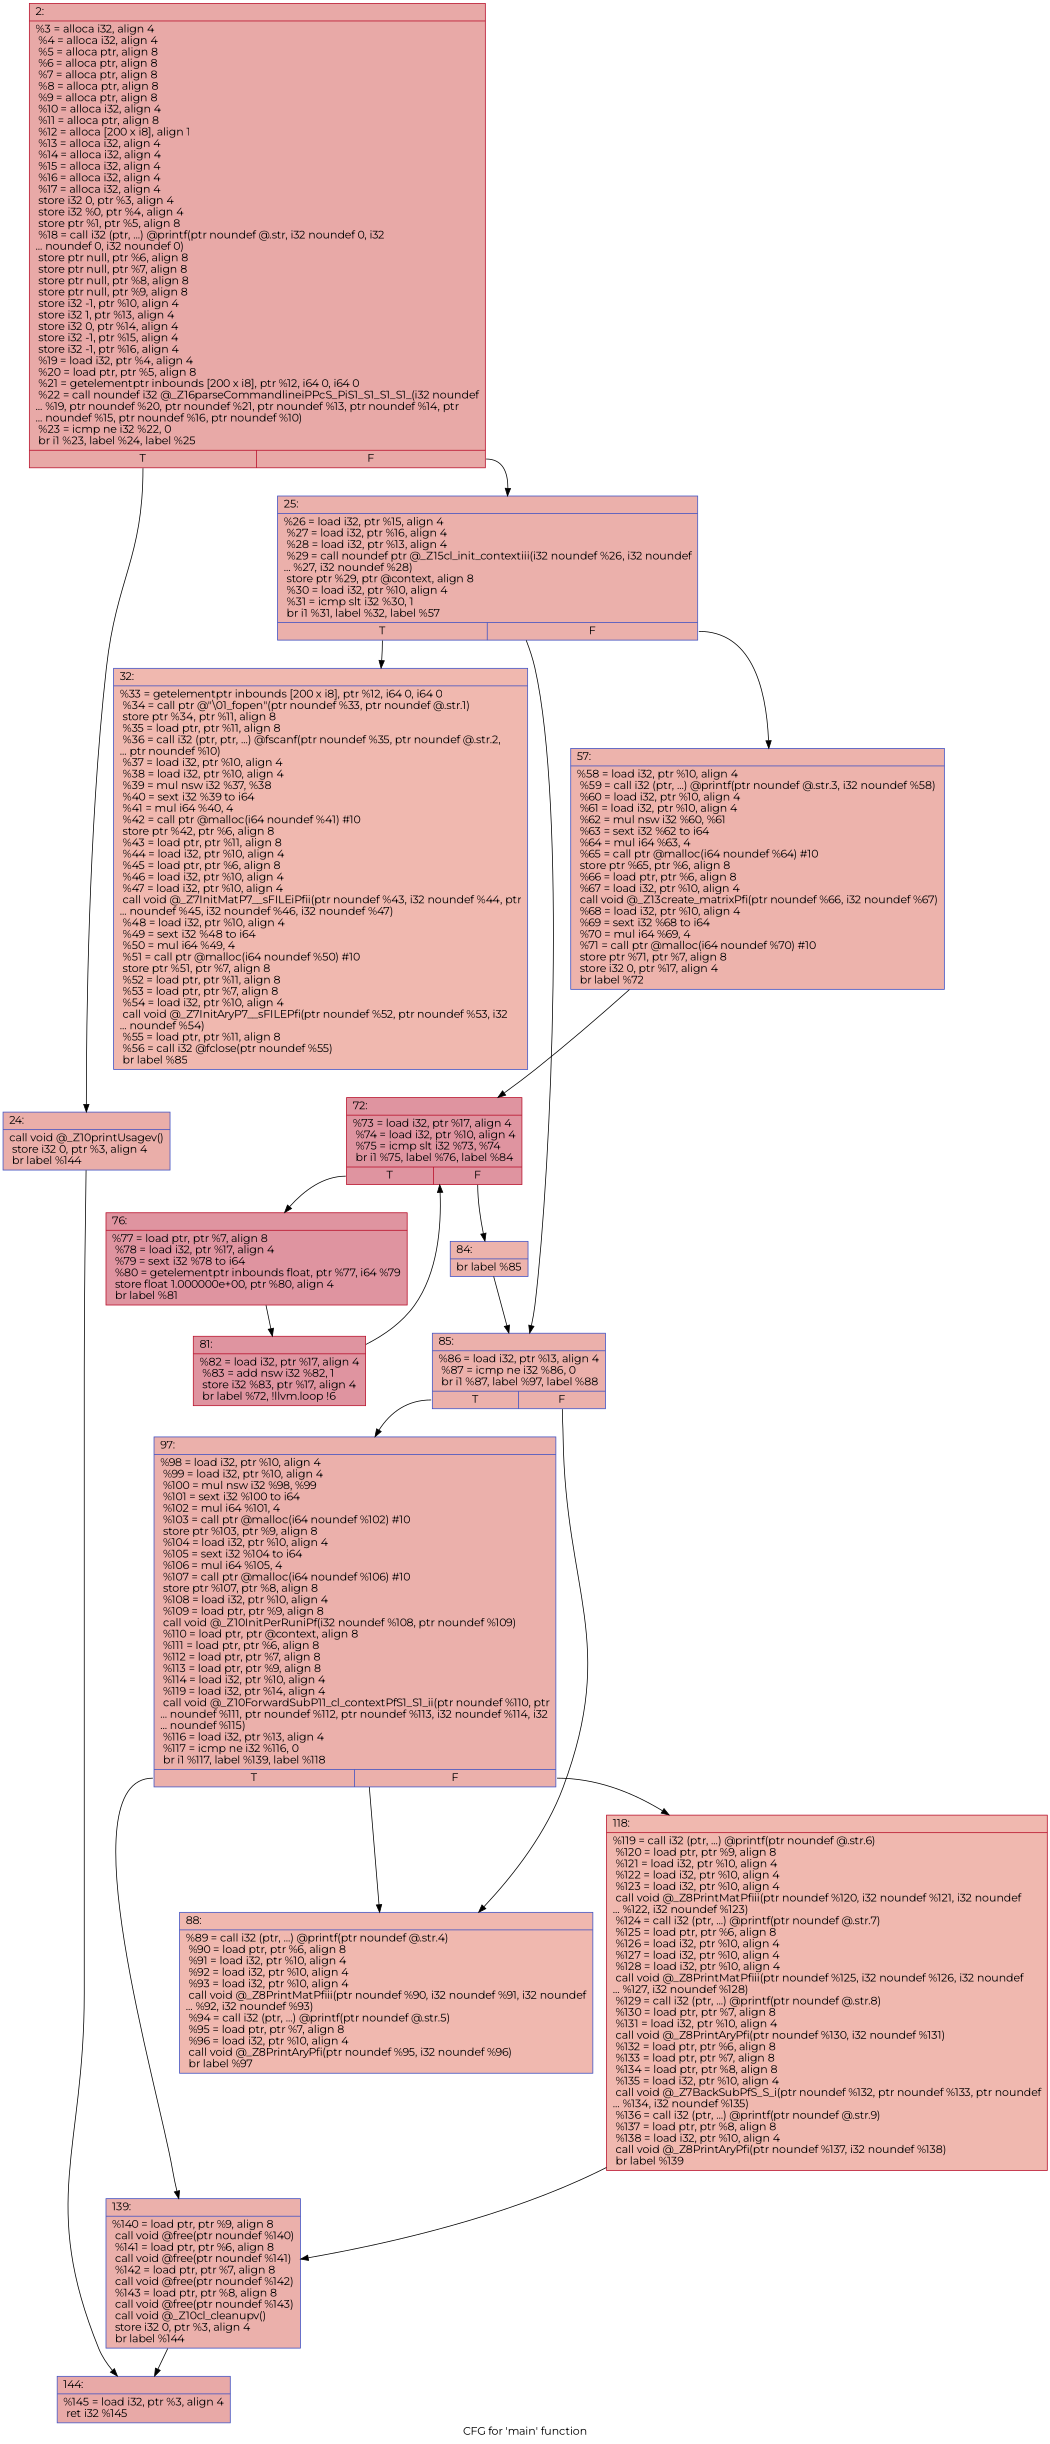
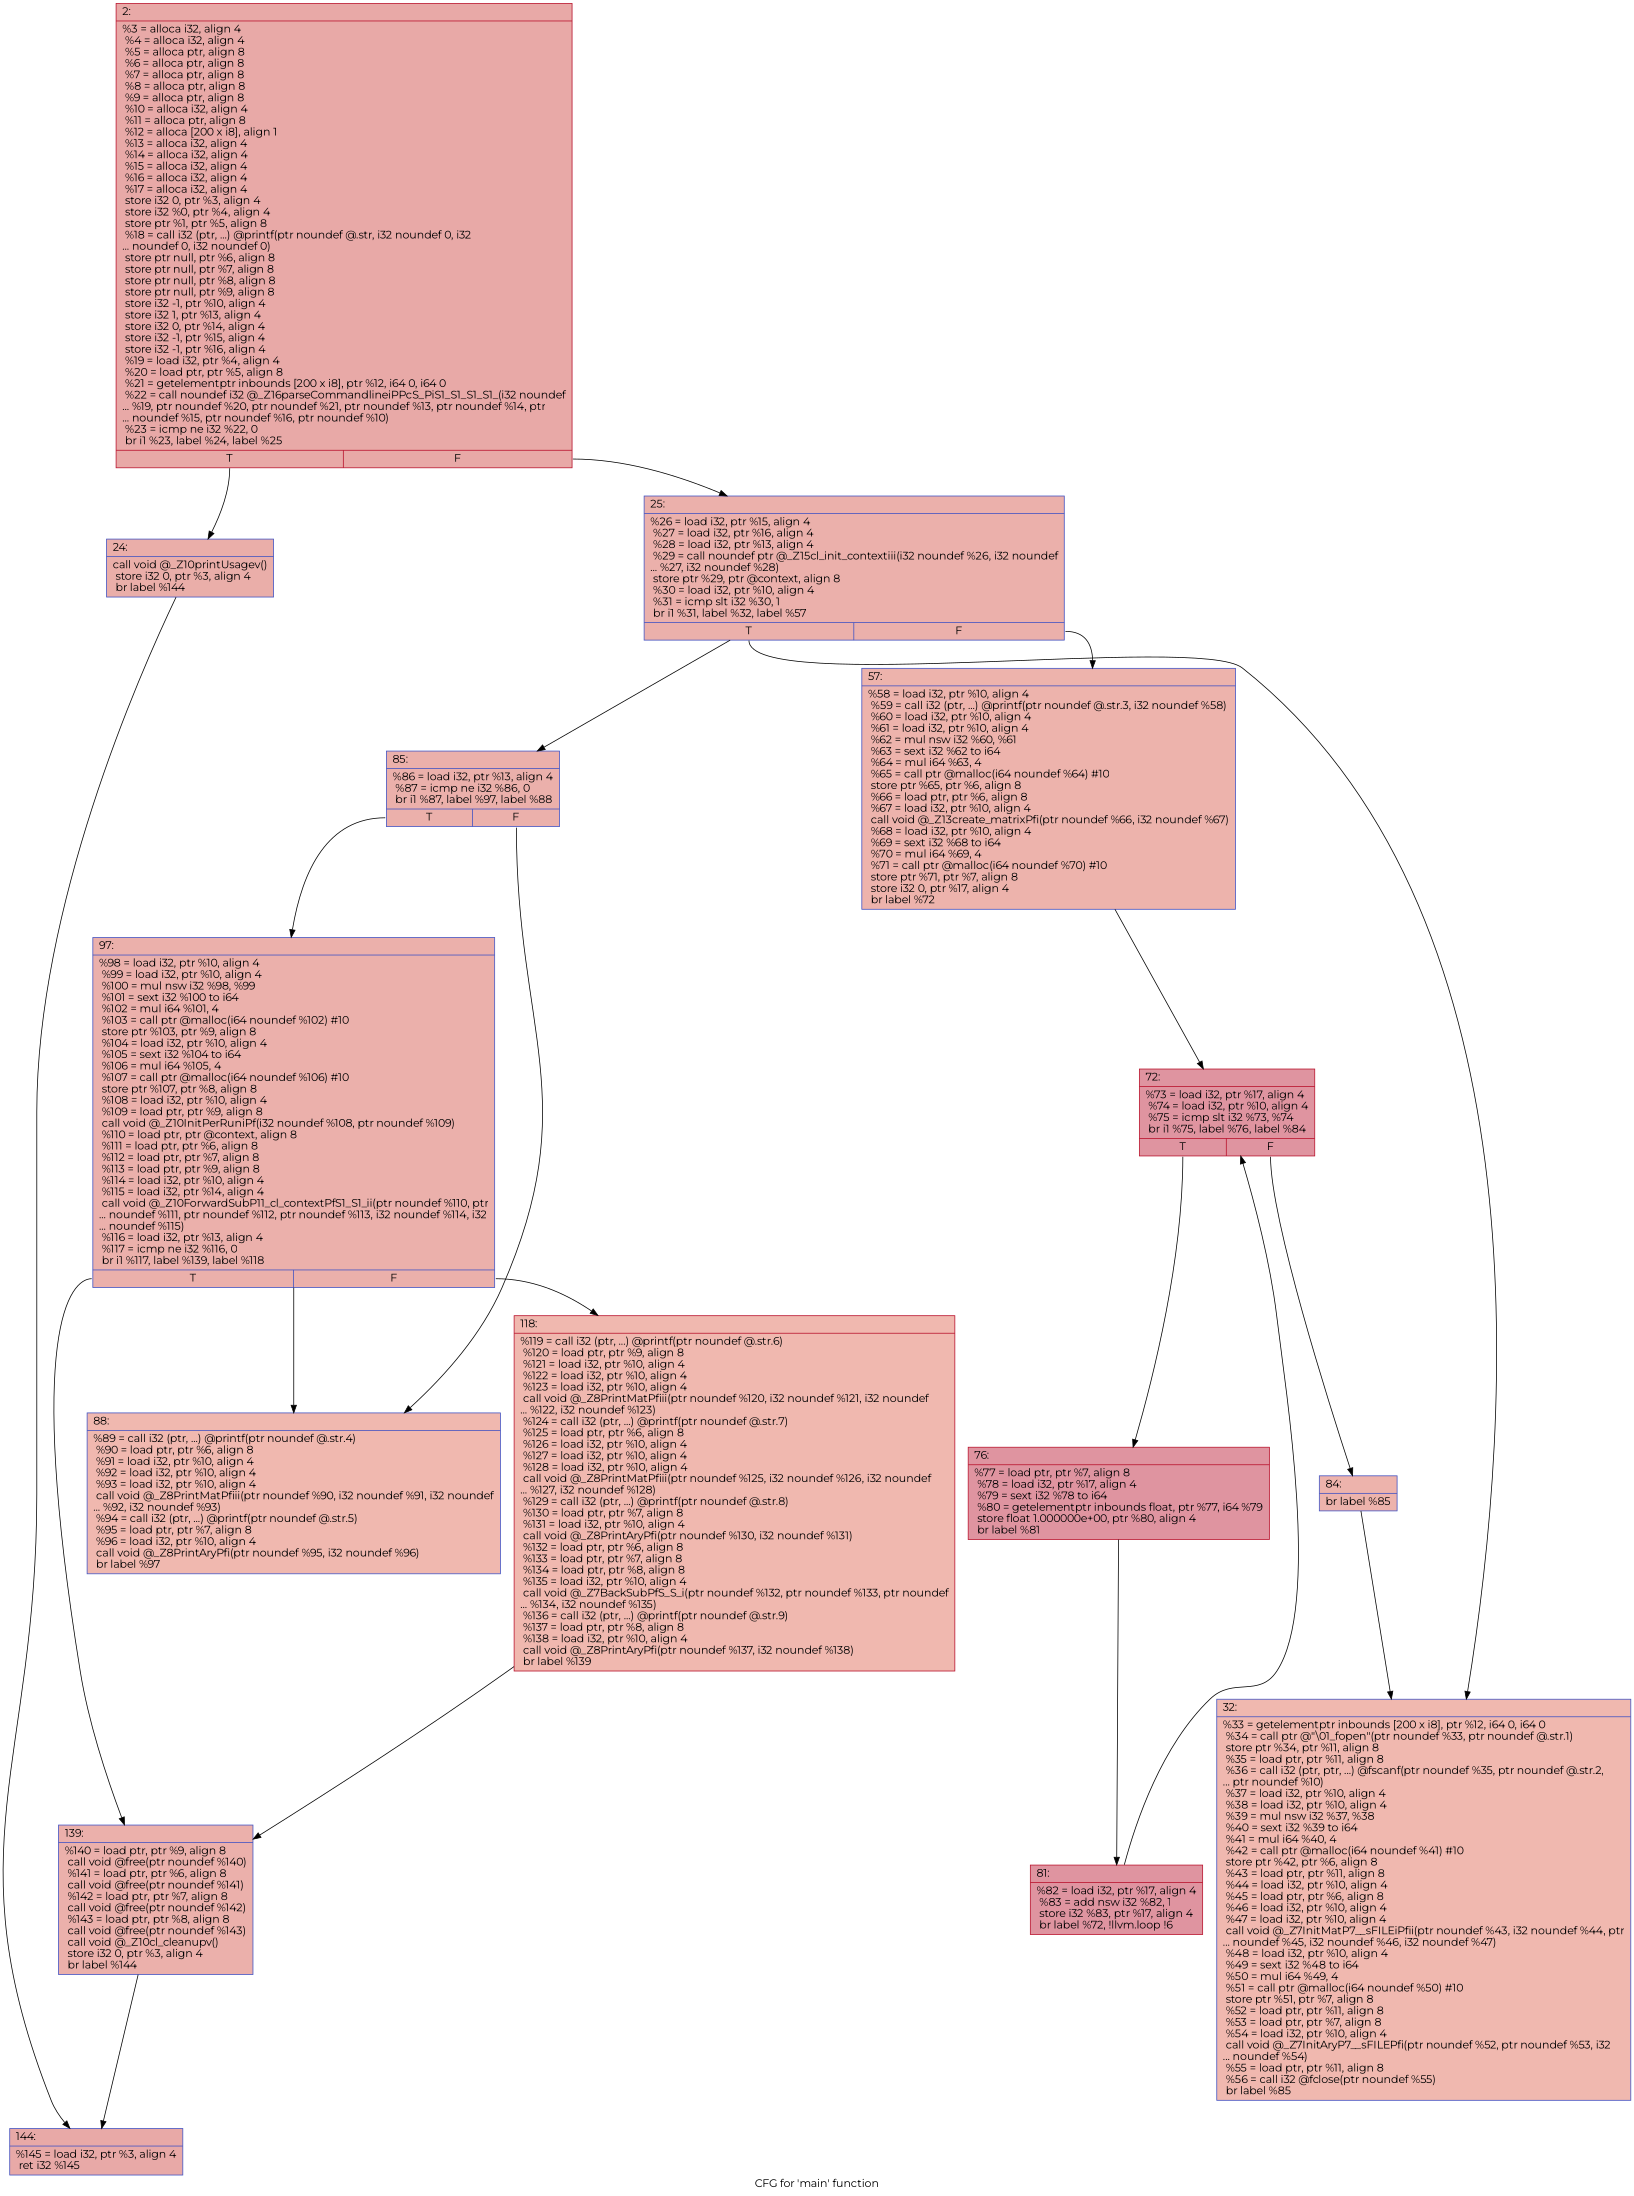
edge "84:" -> "85:": now "84:" -> "32:"
node "97:": text "%119 = load i32, ptr %14, align 4" -> "%115 = load i32, ptr %14, align 4"
